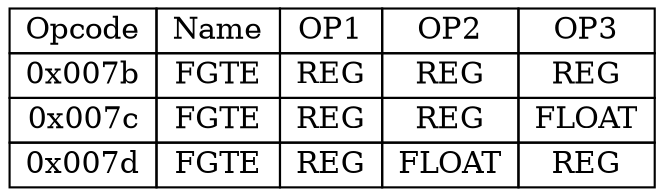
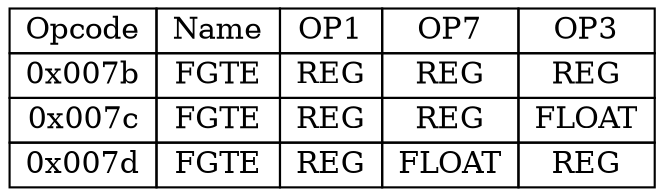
node "Opcode": text "OP2" -> "OP7"
